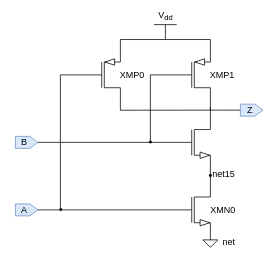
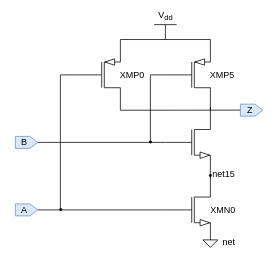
node "XMP1": label "XMP1" -> "XMP5"
